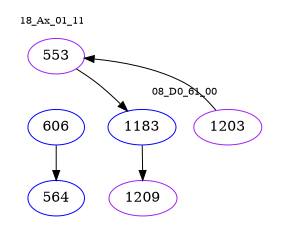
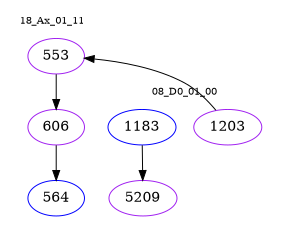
edge "553" -> "1183": now "553" -> "606"
cluster "08_D0_61_00": label "08_D0_61_00" -> "08_D0_01_00"
node "606": color blue -> purple
node "1209": label "1209" -> "5209"
